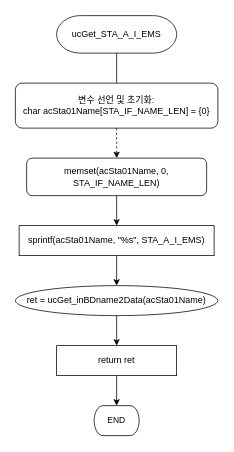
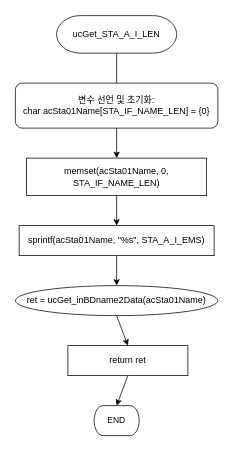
node "ucGet_STA_A_I_EMS": label "ucGet_STA_A_I_EMS" -> "ucGet_STA_A_I_LEN"
edge "변수 선언 및 초기화: char acSta01Name[STA_IF_NAME_LEN] = {0}" -> "memset(acSta01Name, 0, STA_IF_NAME_LEN)": style dashed -> solid
node "memset(acSta01Name, 0, STA_IF_NAME_LEN)": shape rounded rectangle -> rectangle
node "return ret": moved (117, 360) -> (128, 360)
